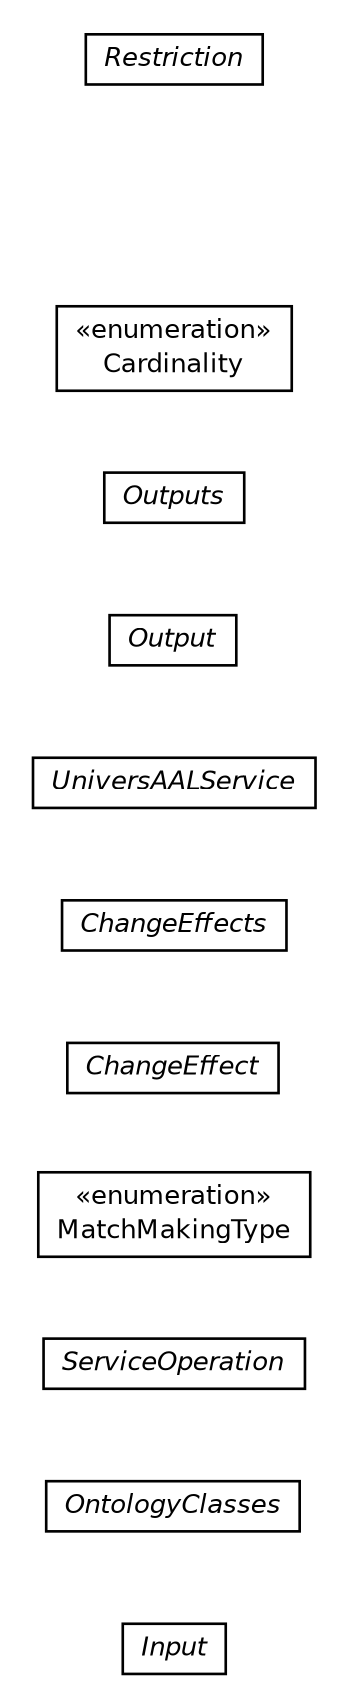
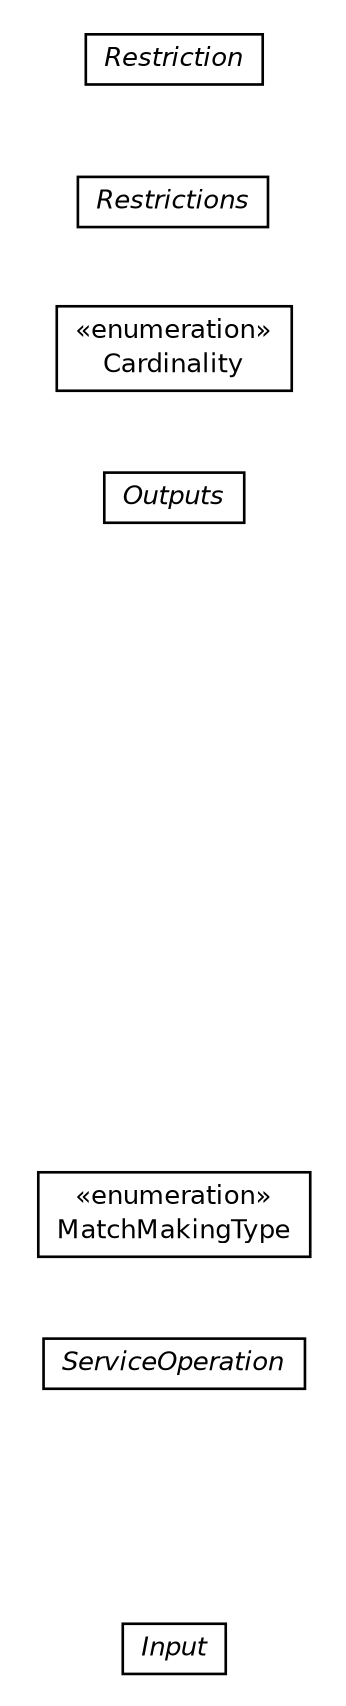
node "Restrictions": added
node "Output": removed
node "UniversAALService": removed
node "ChangeEffects": removed
node "ChangeEffect": removed
node "OntologyClasses": removed
